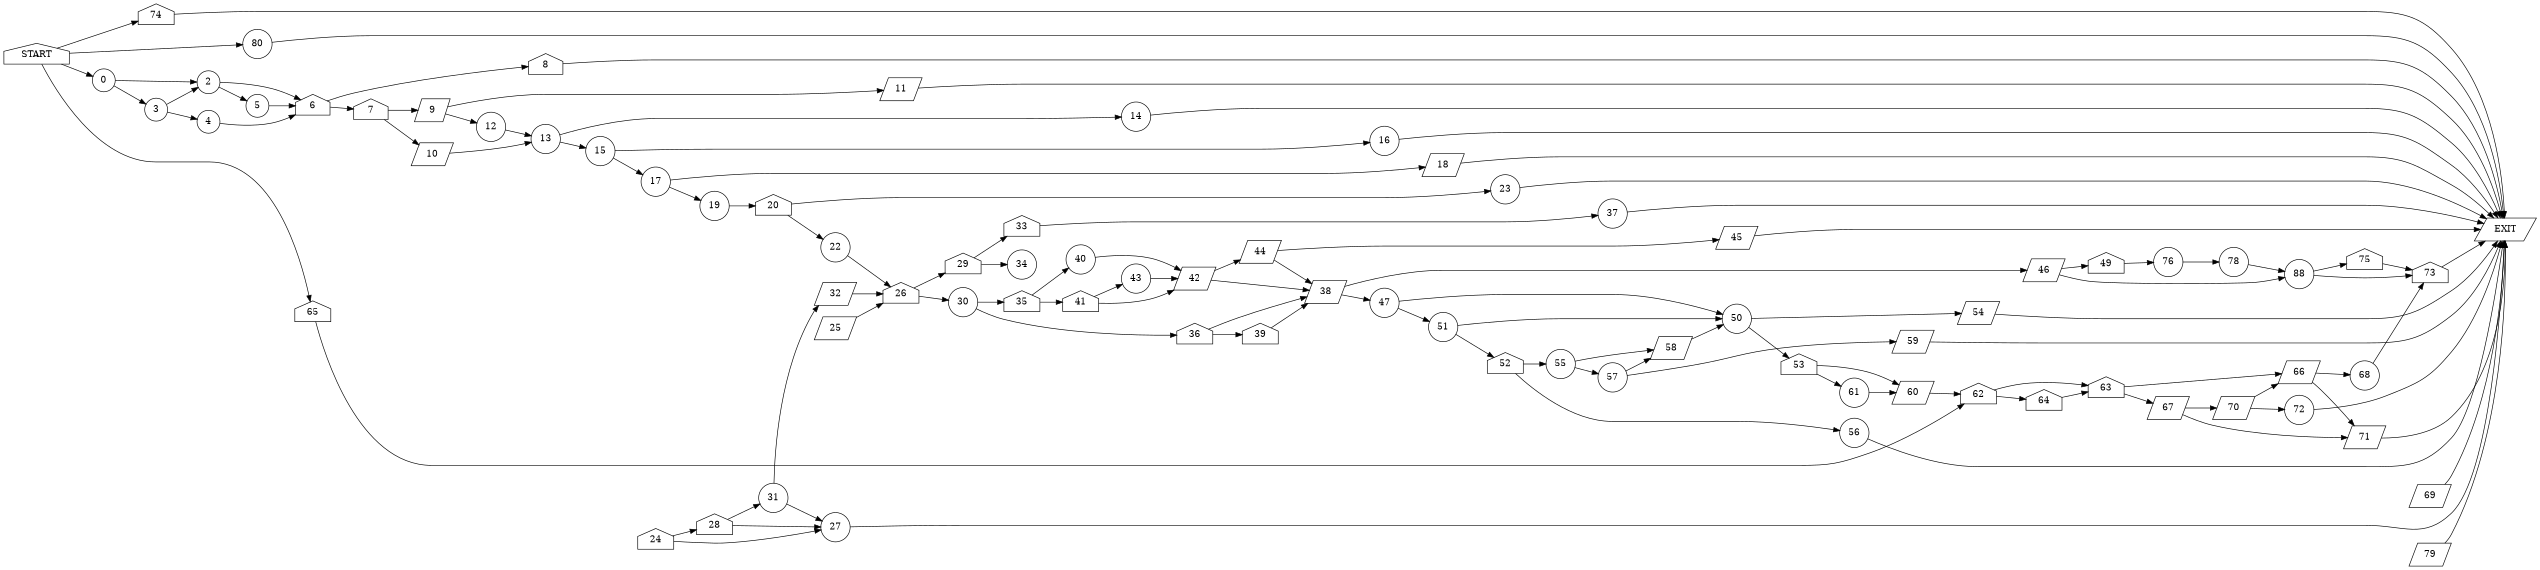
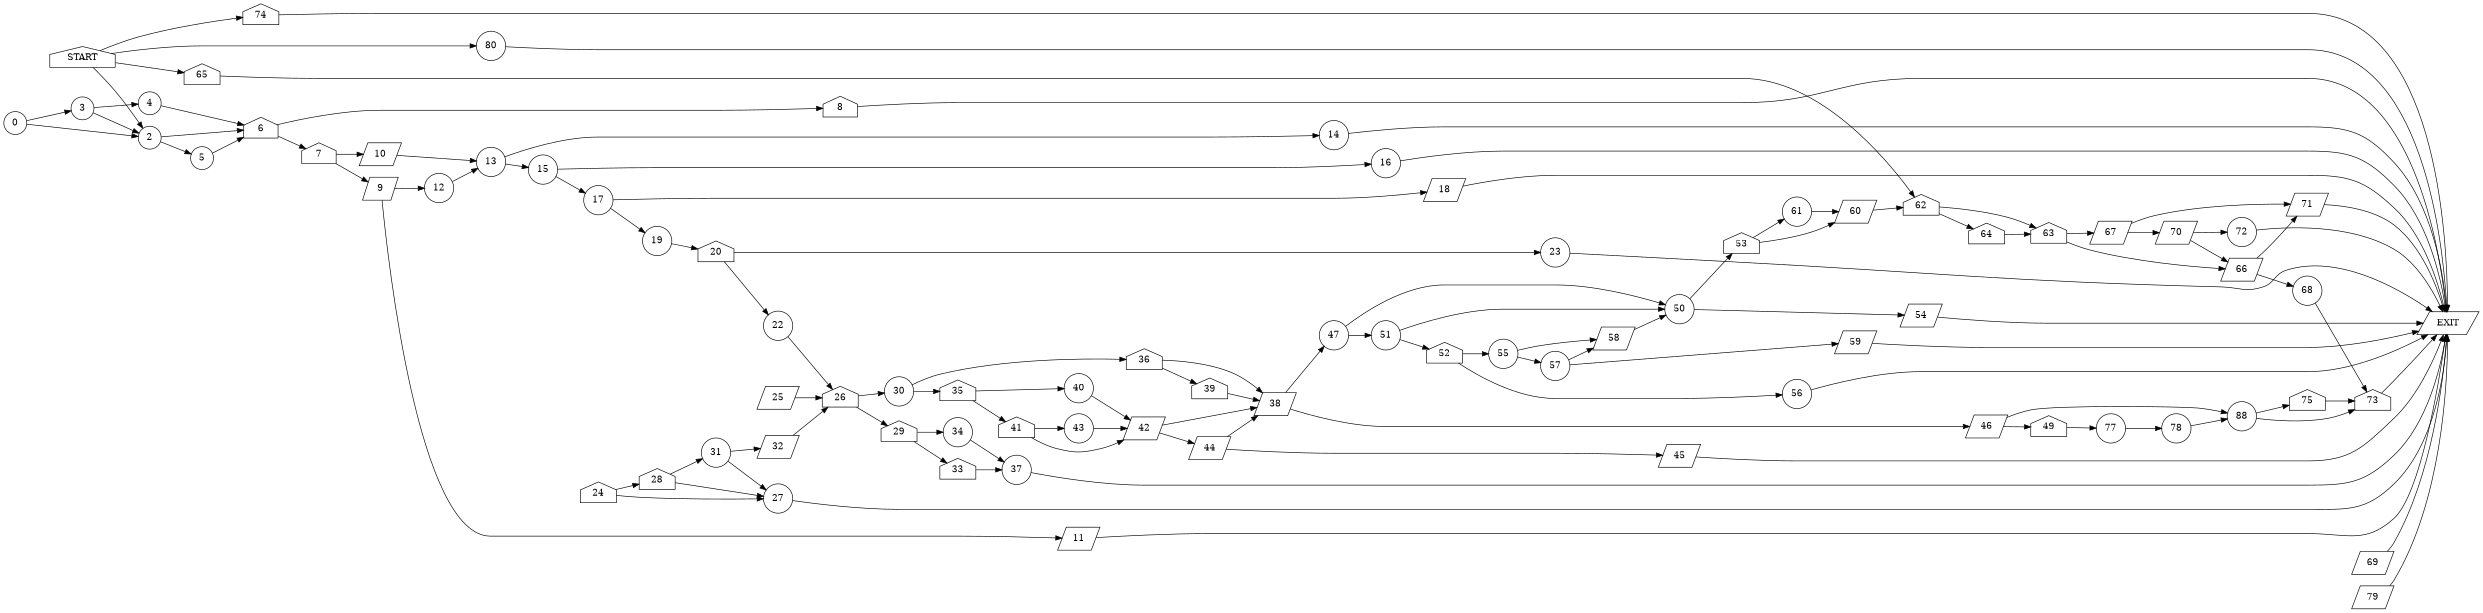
edge "START" -> "0": now "START" -> "2"
node "76": label "76" -> "77"
edge "34" -> "37": added
